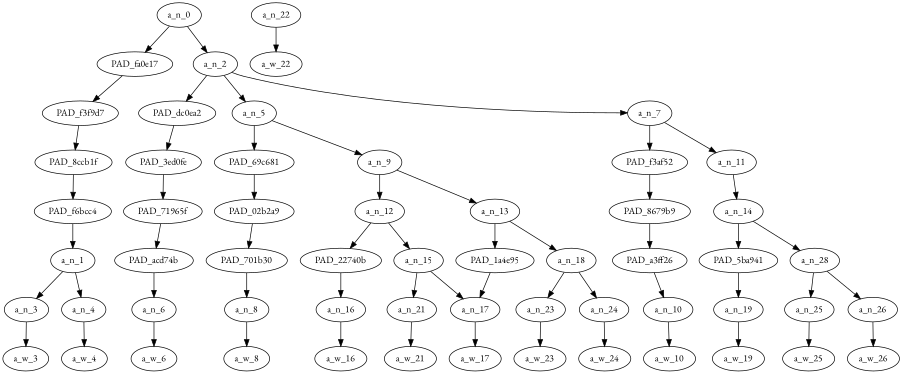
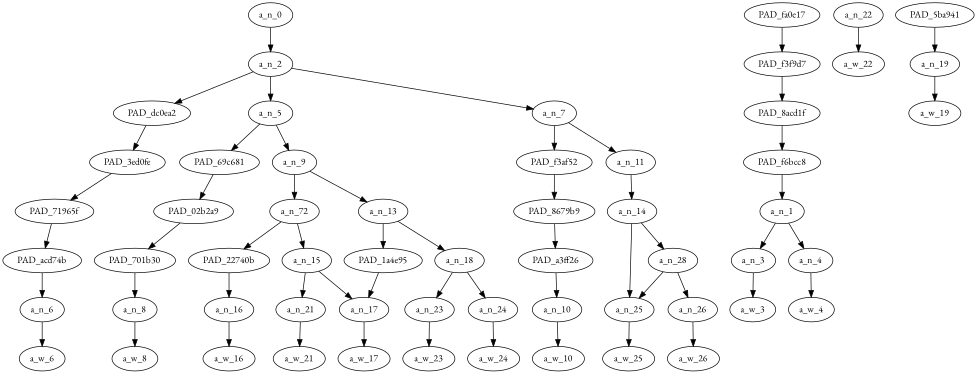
edge "a_n_0" -> "PAD_fa0e17": removed
node "PAD_8ccb1f": label "PAD_8ccb1f" -> "PAD_8acd1f"
node "PAD_f6bcc4": label "PAD_f6bcc4" -> "PAD_f6bcc8"
node "a_n_12": label "a_n_12" -> "a_n_72"
edge "a_n_14" -> "PAD_5ba941": now "a_n_14" -> "a_n_25"
